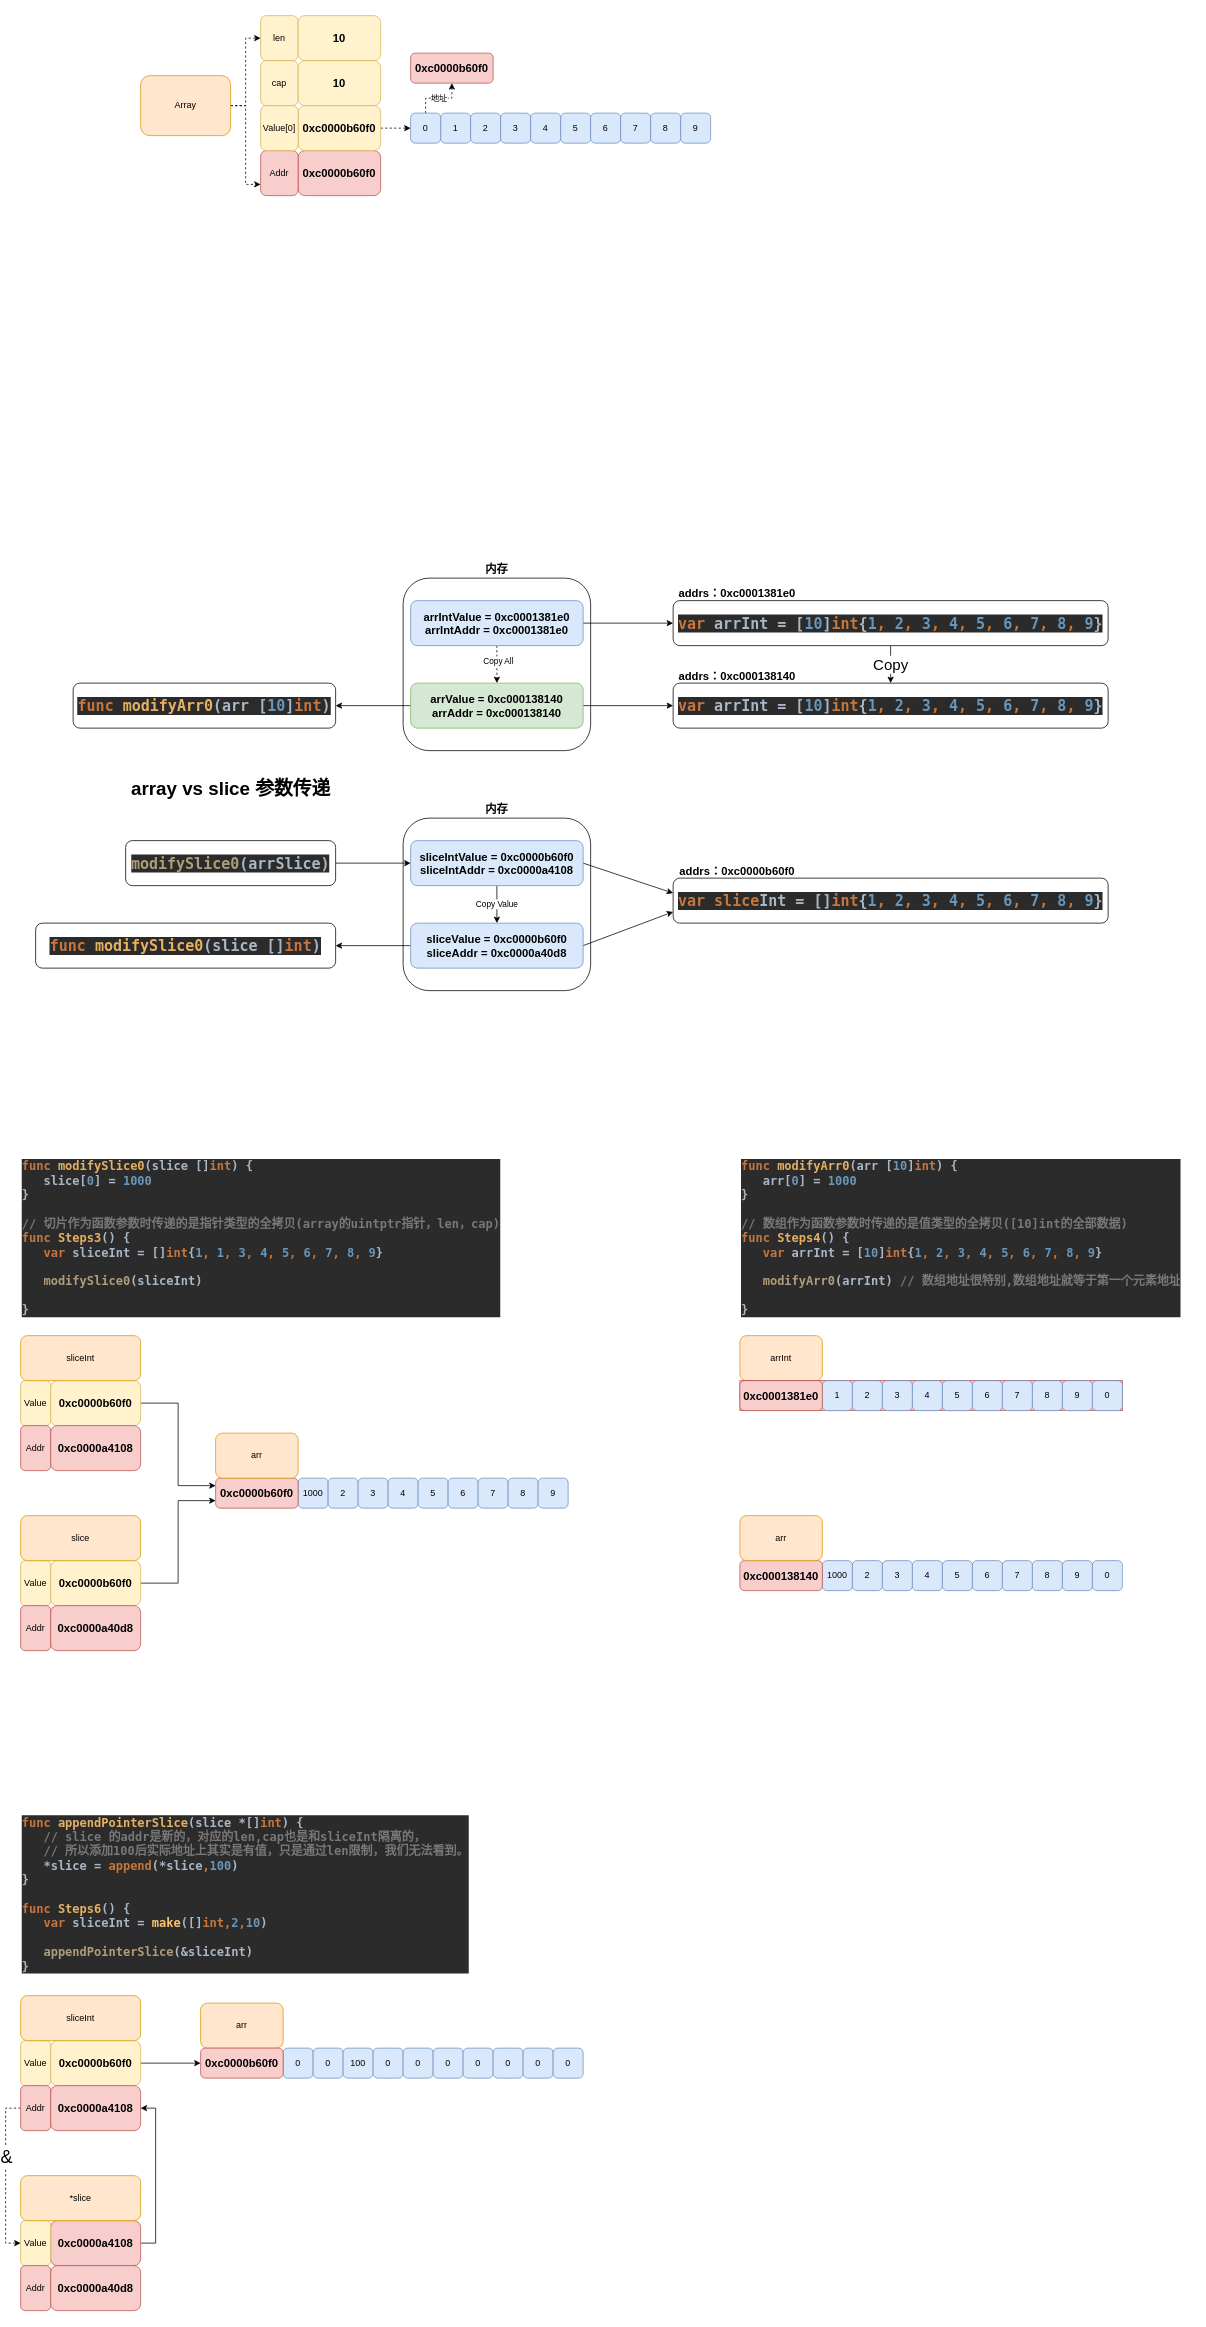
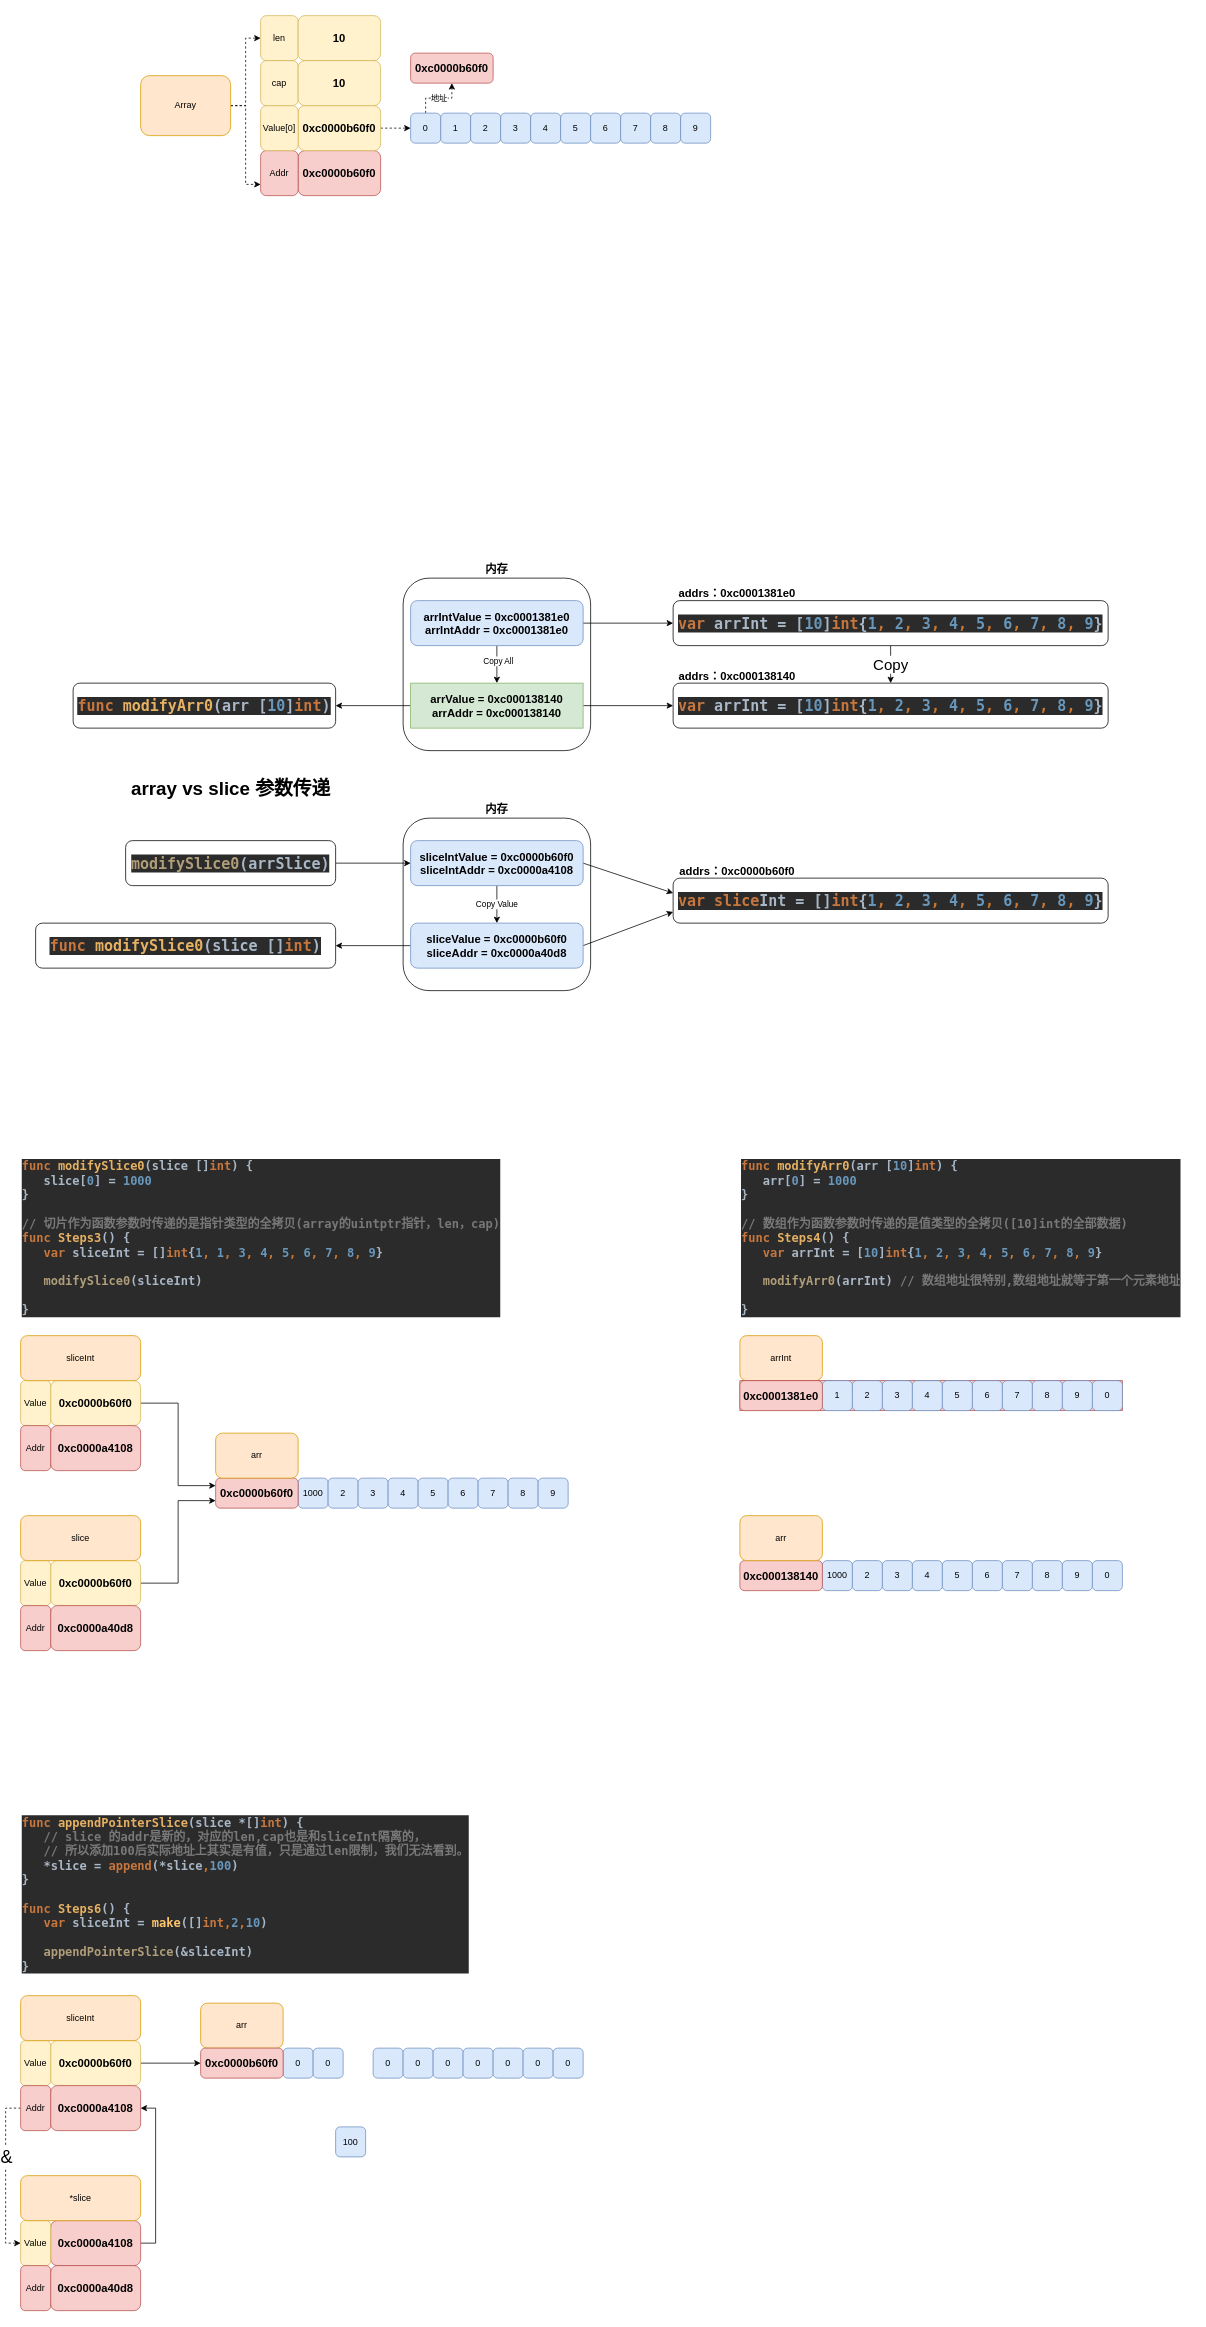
edge "arrIntValue = 0xc0001381e0arrIntAddr = 0xc0001381e0" -> "arrValue = 0xc000138140 arrAddr = 0xc000138140": style dashed -> solid
node "arrValue = 0xc000138140 arrAddr = 0xc000138140": shape rounded rectangle -> rectangle
node "100": moved (358, 2063) -> (351, 2142)
